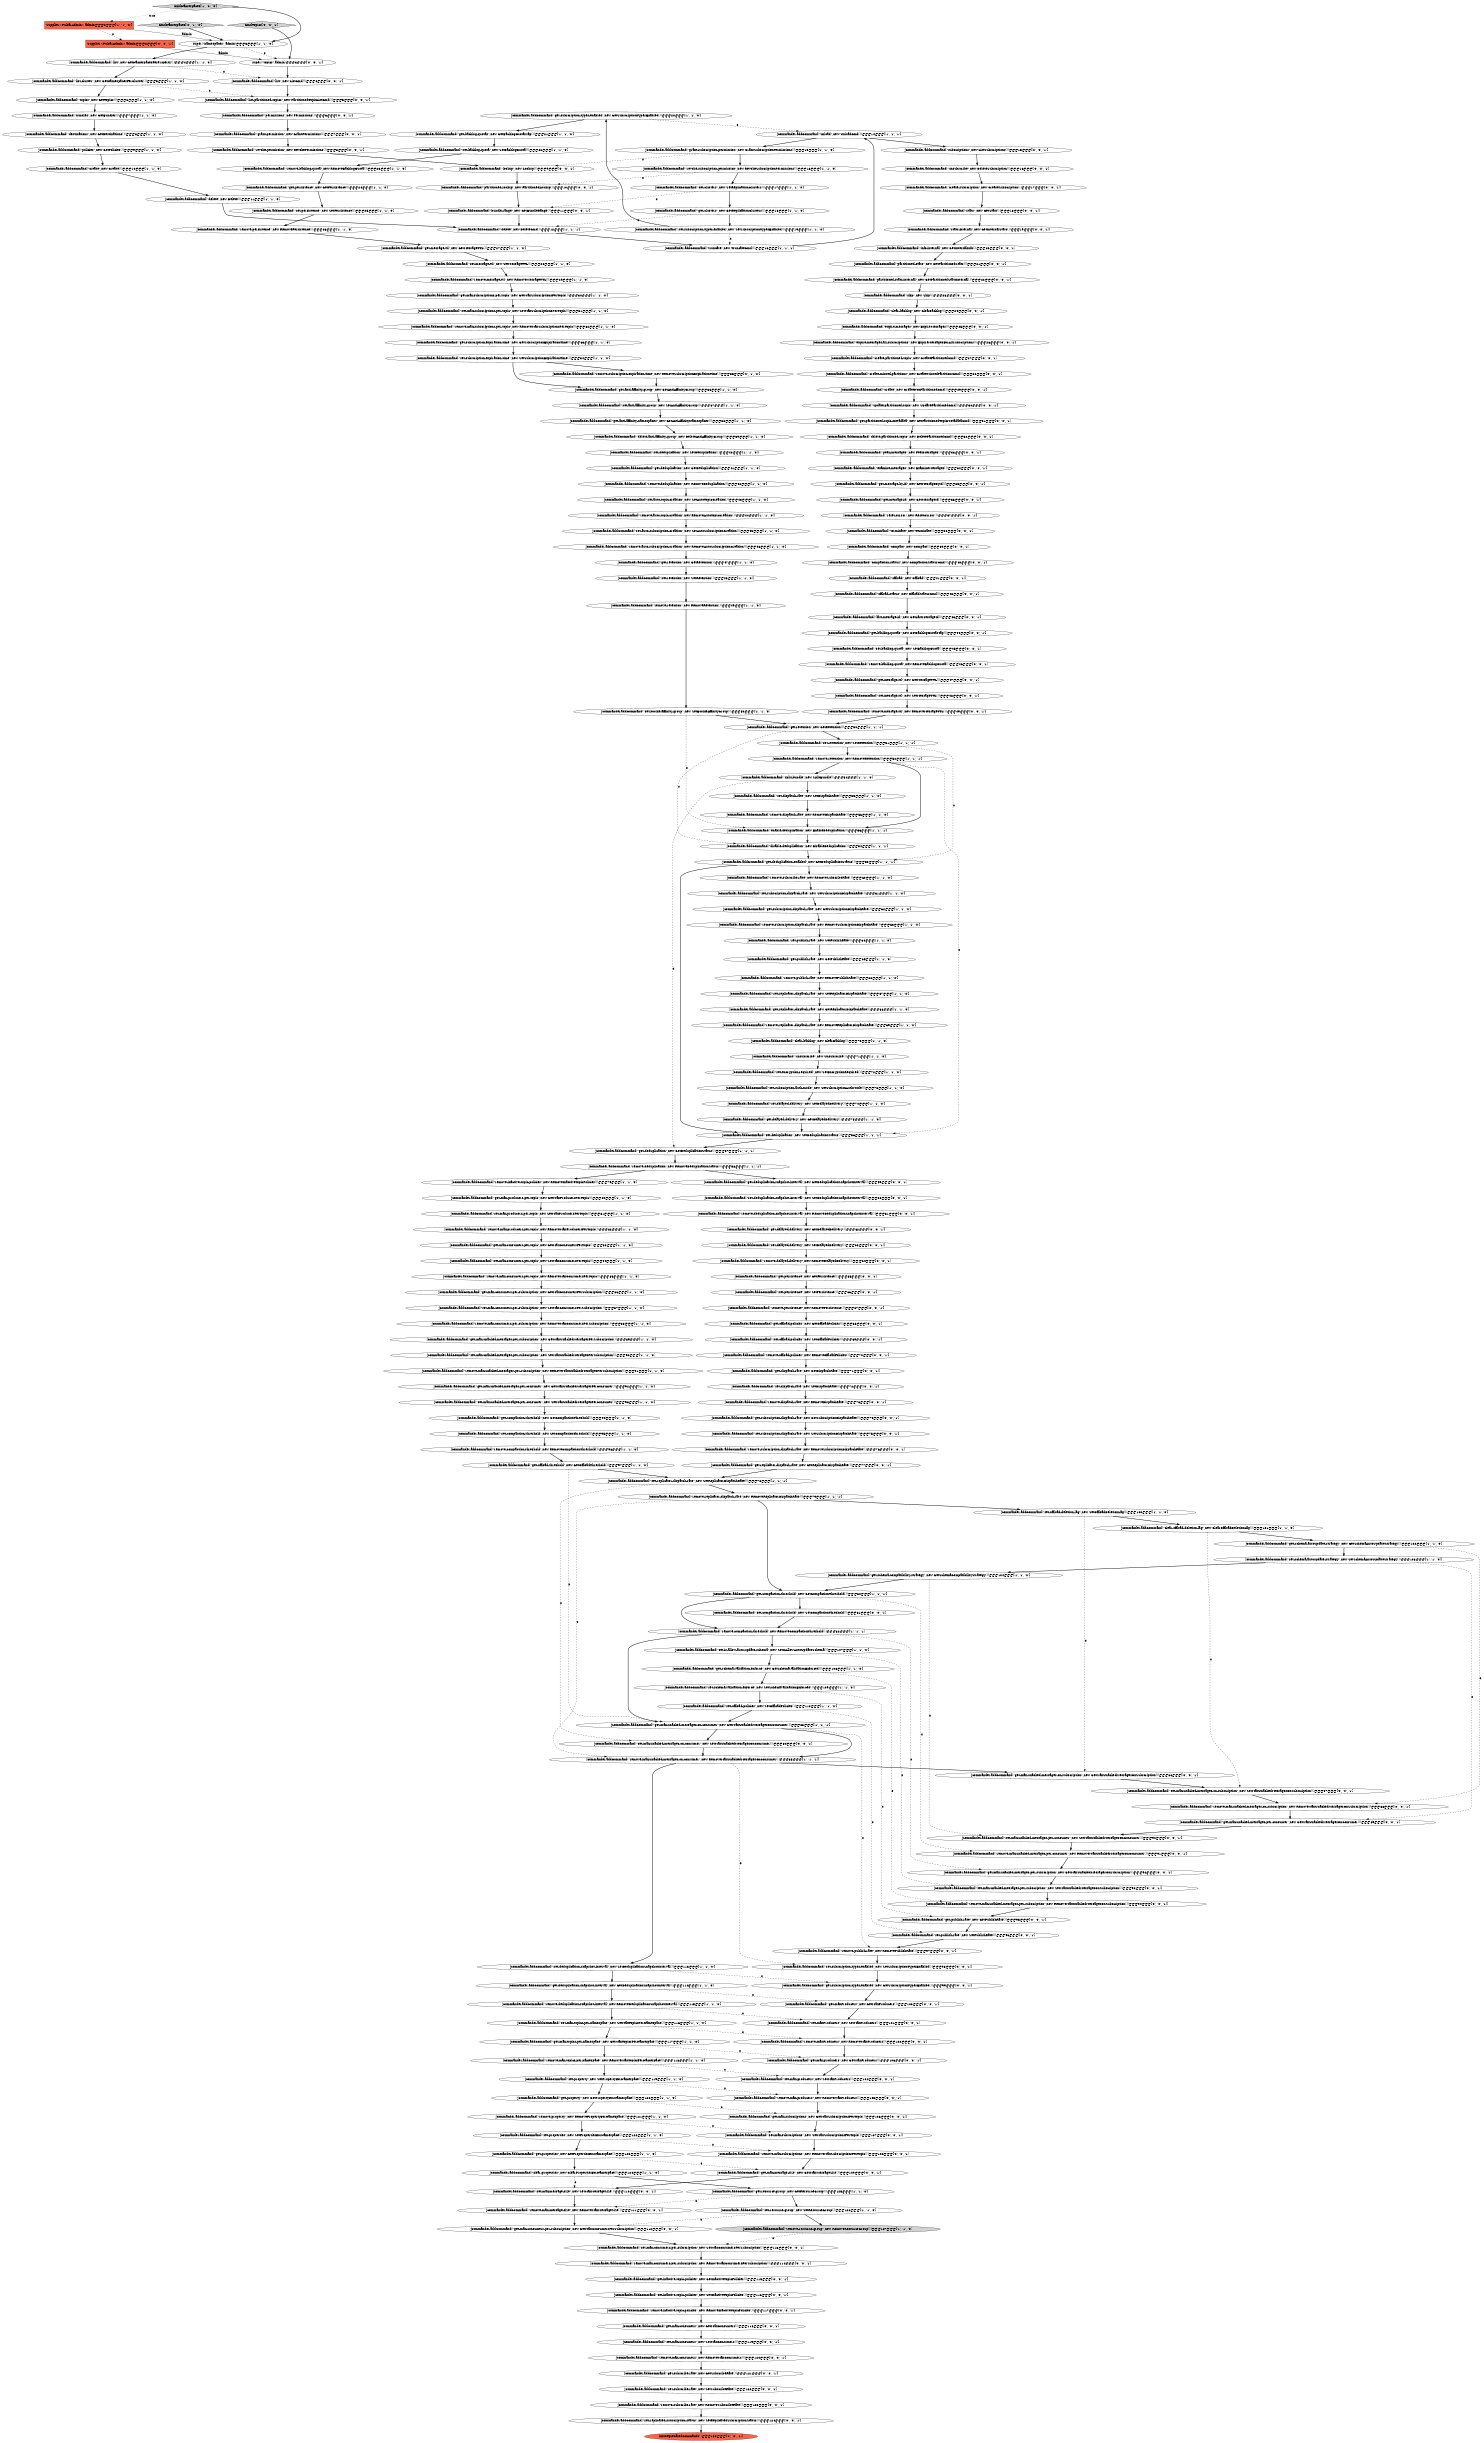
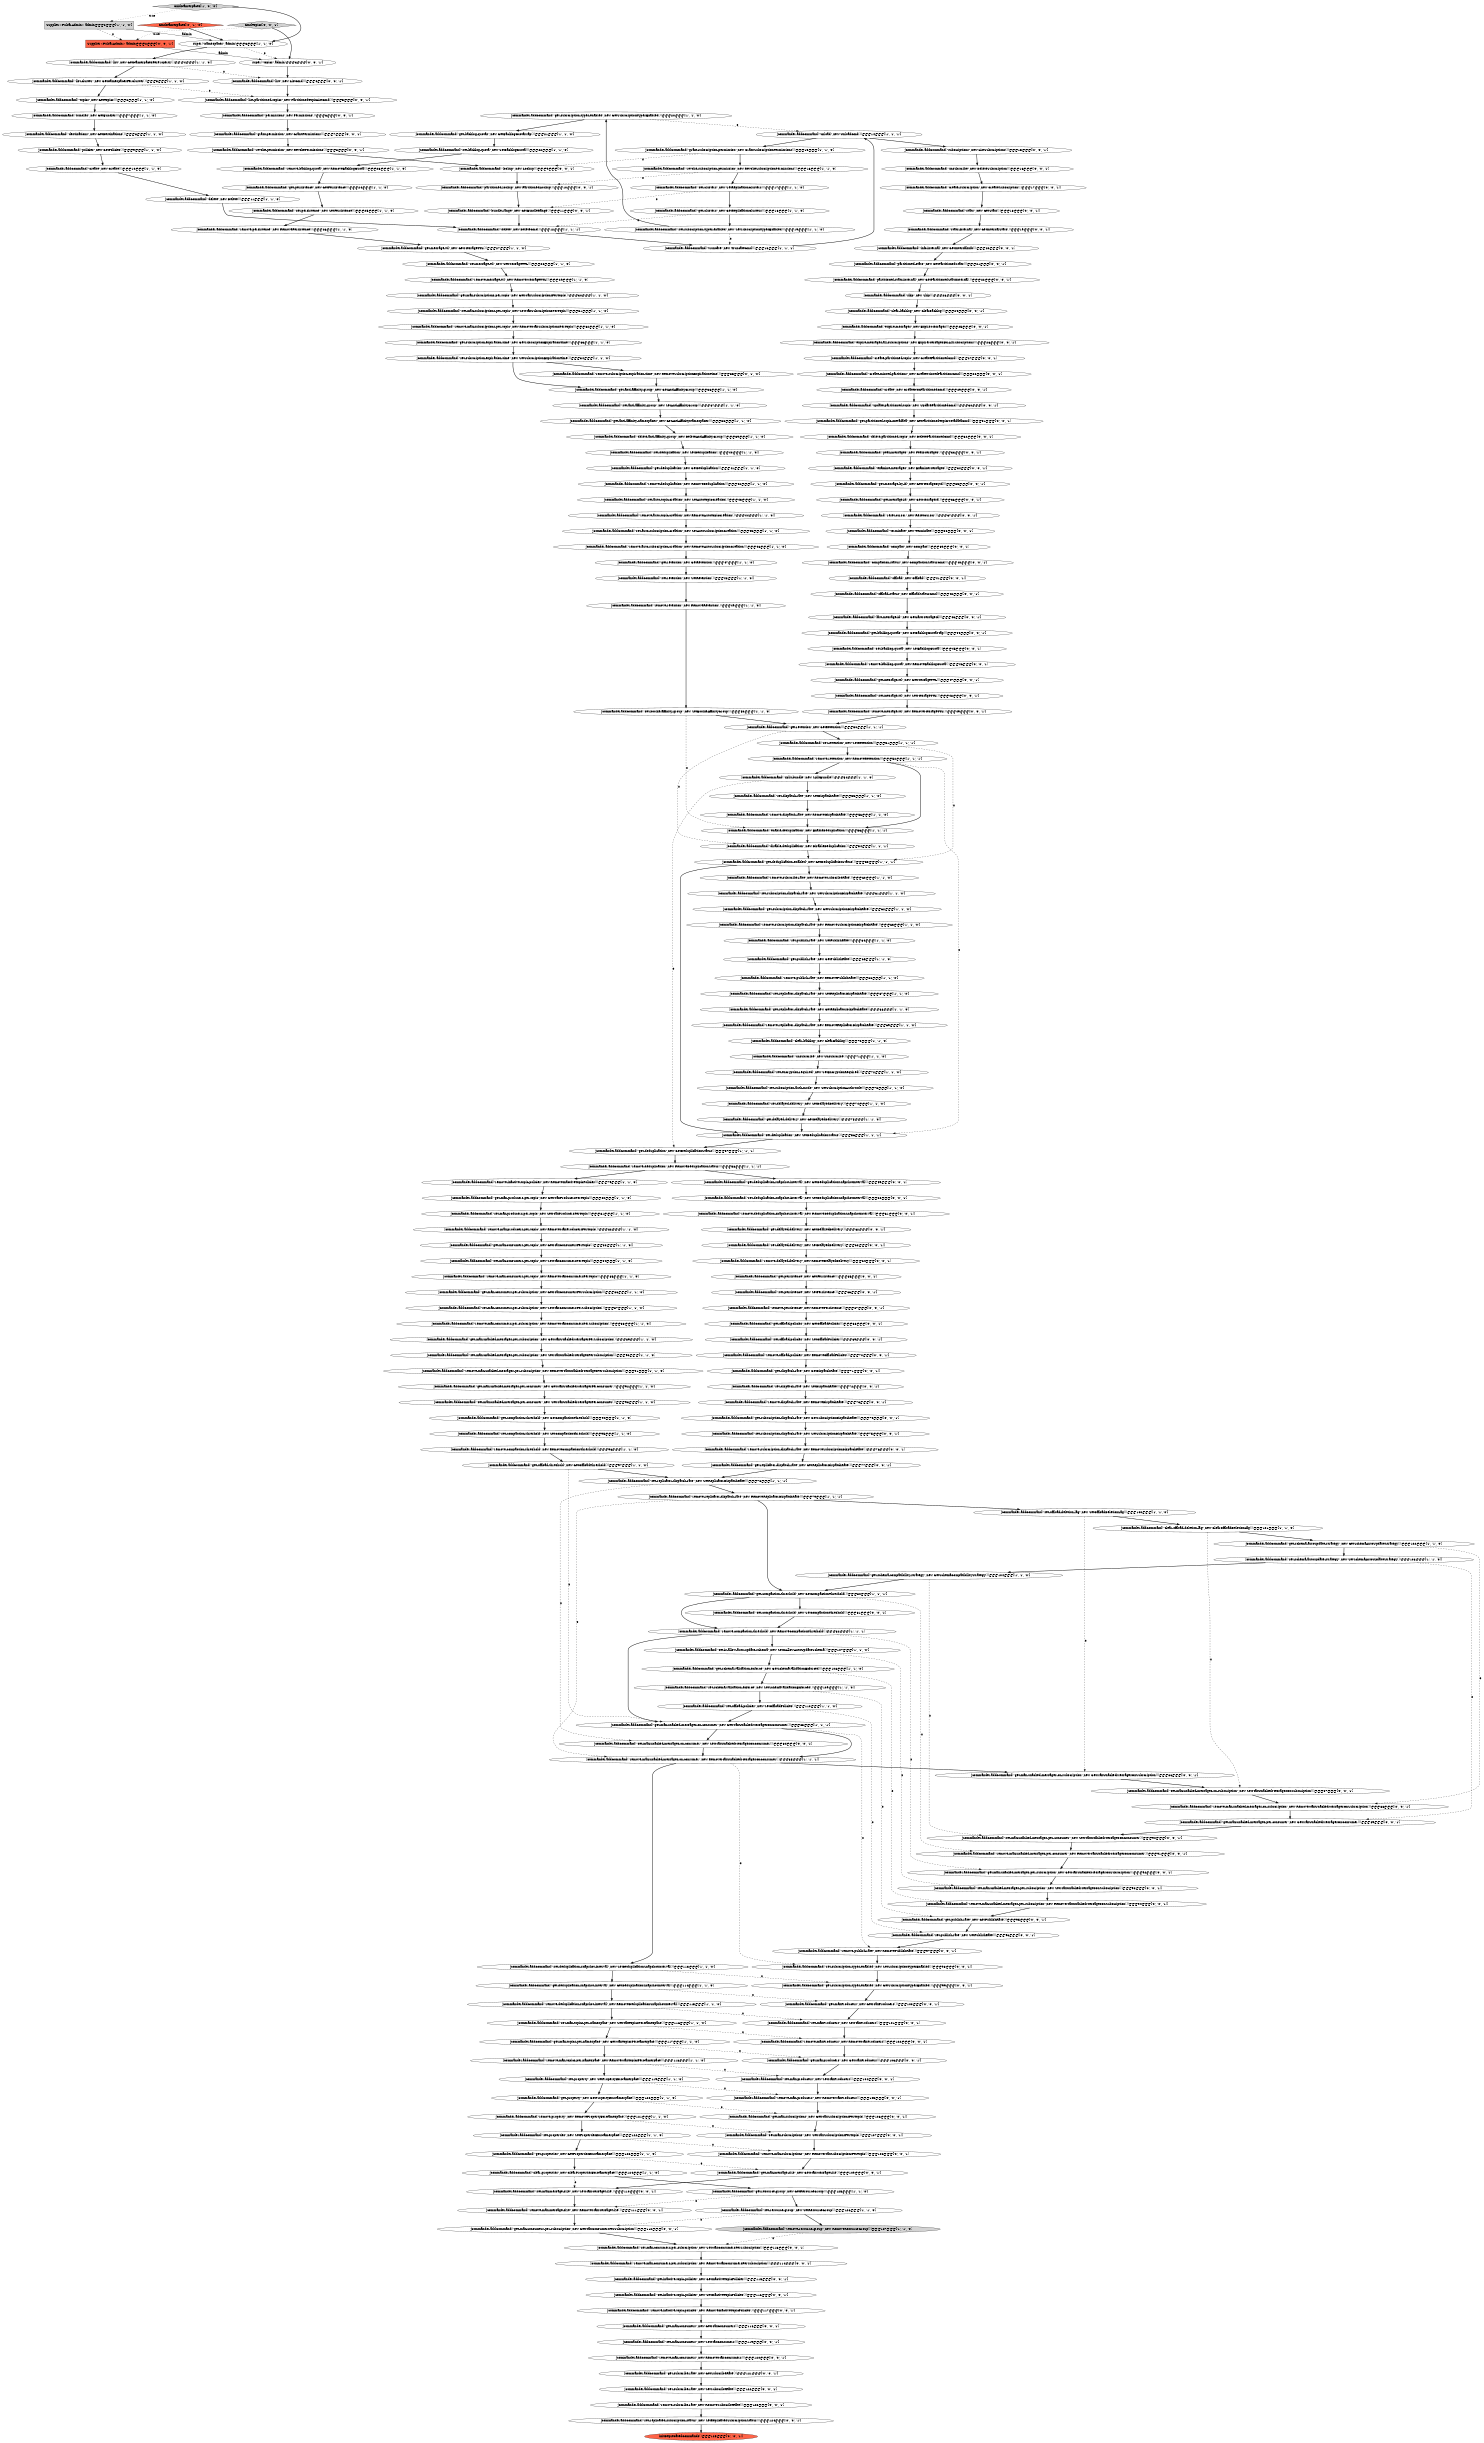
node "Supplier<PulsarAdmin> admin@@@2@@@['1', '1', '0']": fillcolor tomato -> lightgray
node "CmdNamespaces['0', '1', '0']": fillcolor lightgray -> tomato
edge "CmdTopics['0', '0', '1']" -> "Supplier<PulsarAdmin> admin@@@2@@@['0', '0', '1']": added, label "true"
